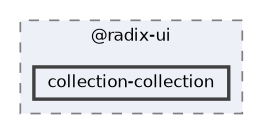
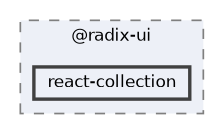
node "collection-collection": label "collection-collection" -> "react-collection"
